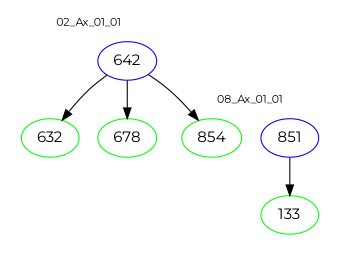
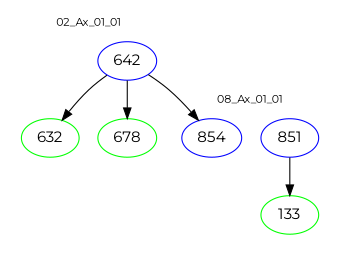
node "854": color green -> blue
